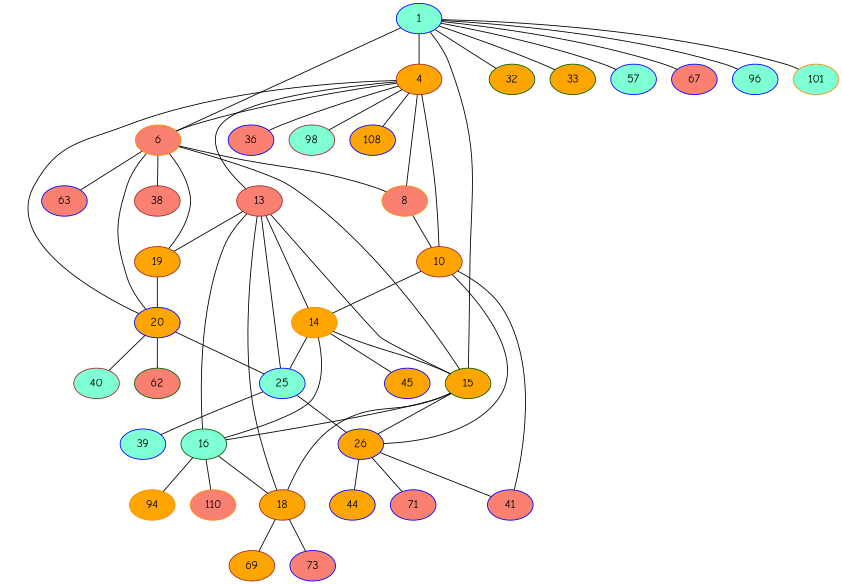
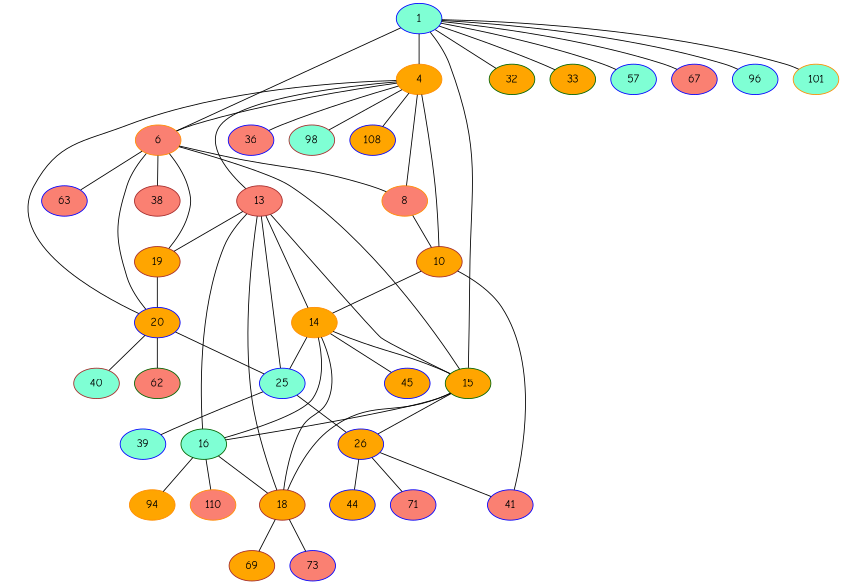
node "4": color brown -> darkorange
edge "10" -- "26": removed
edge "14" -- "18": added
